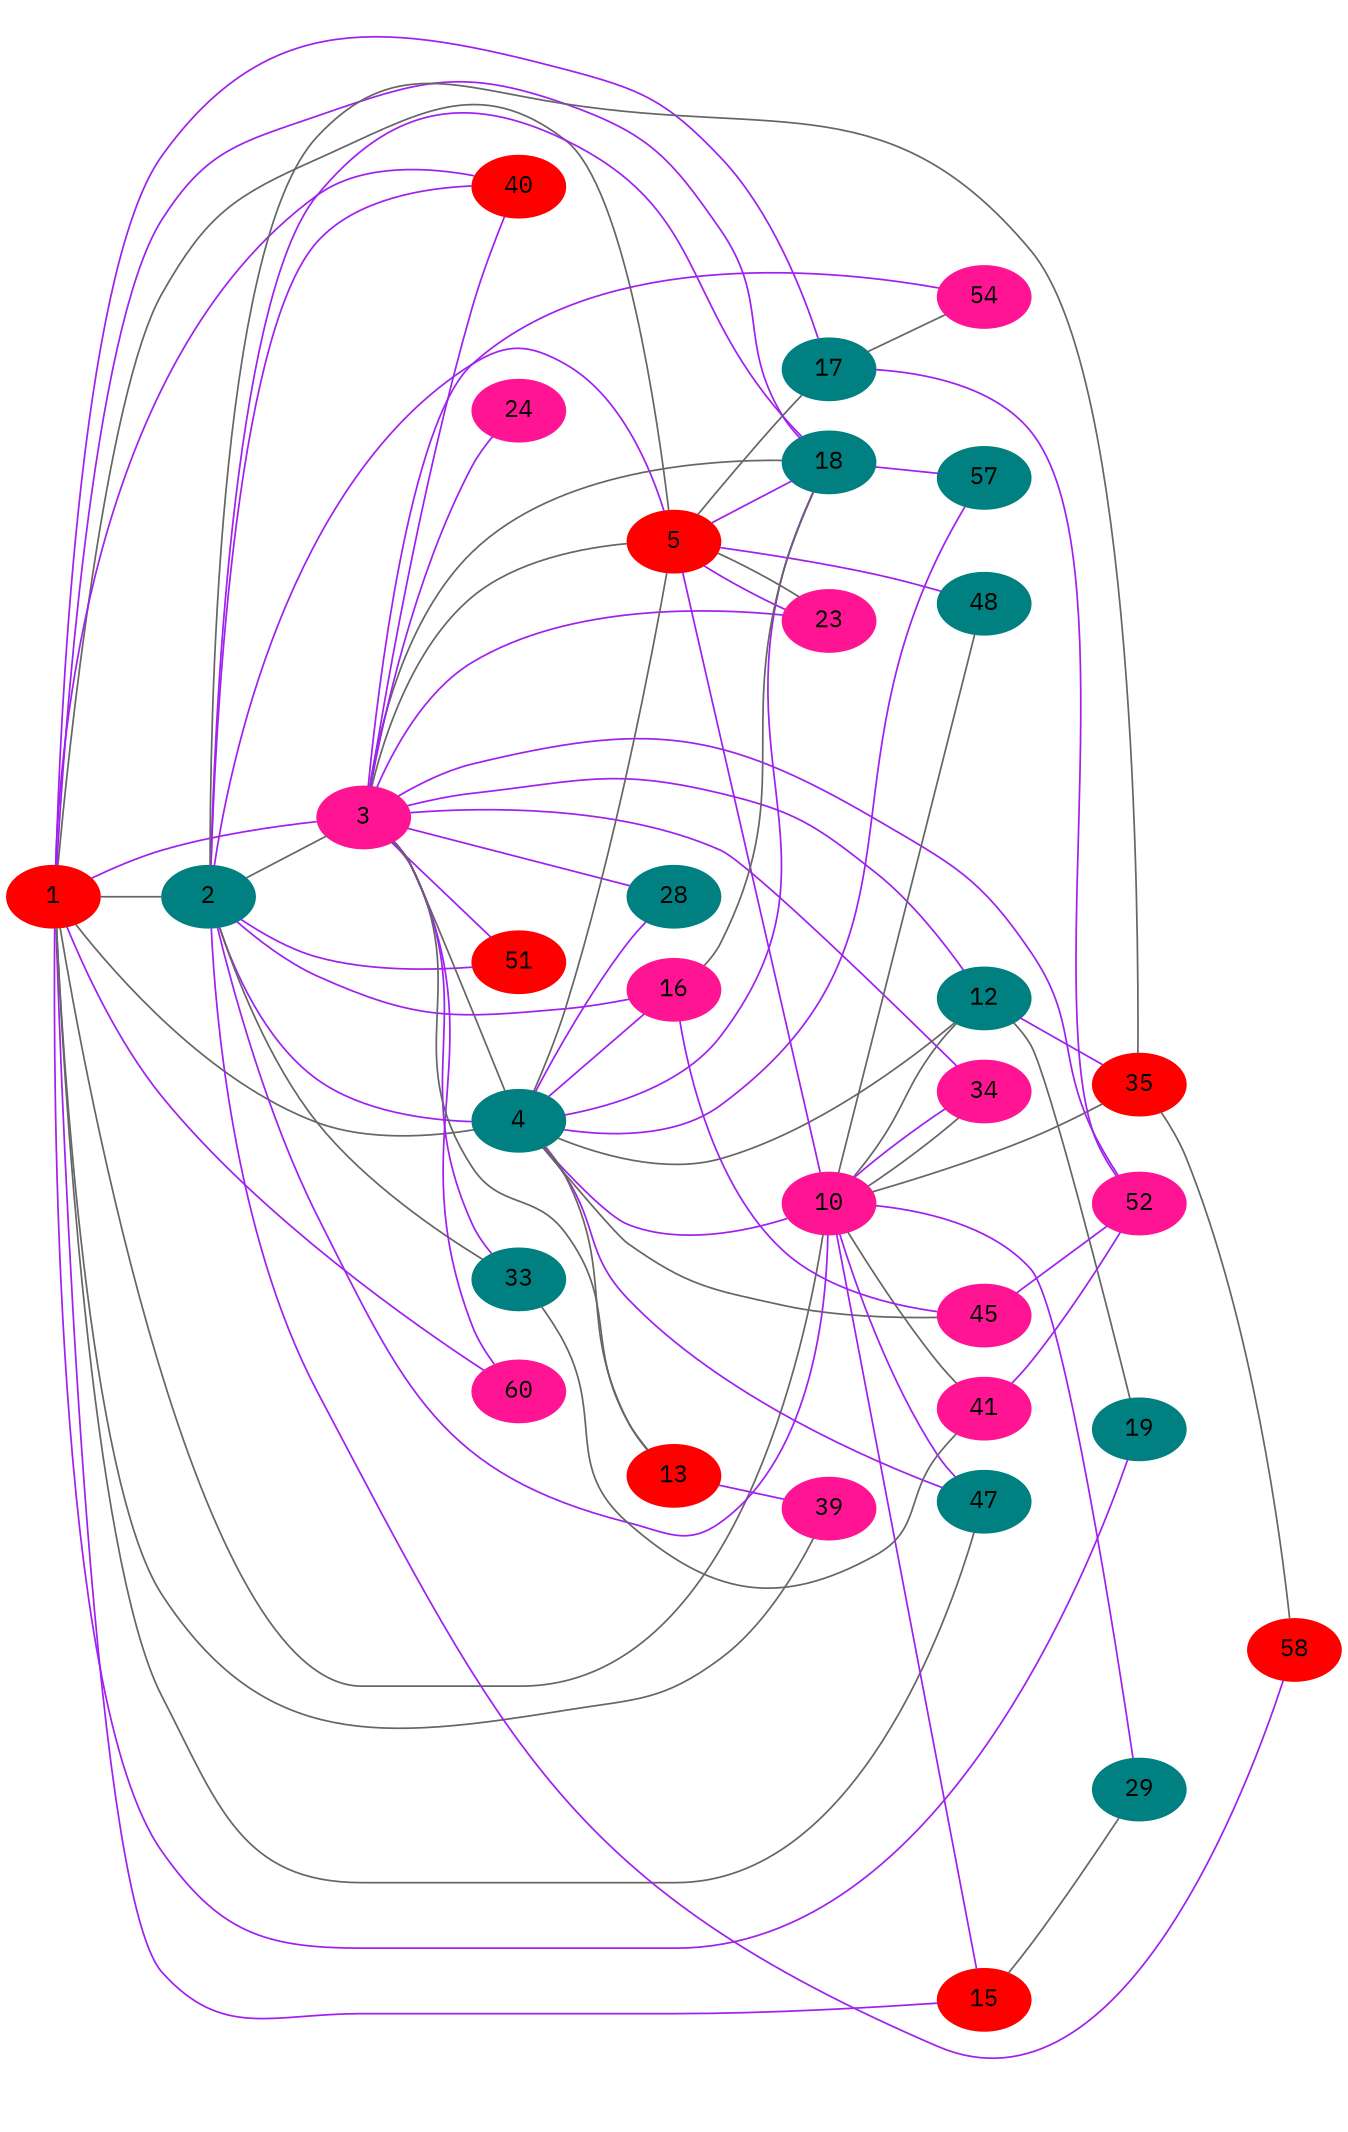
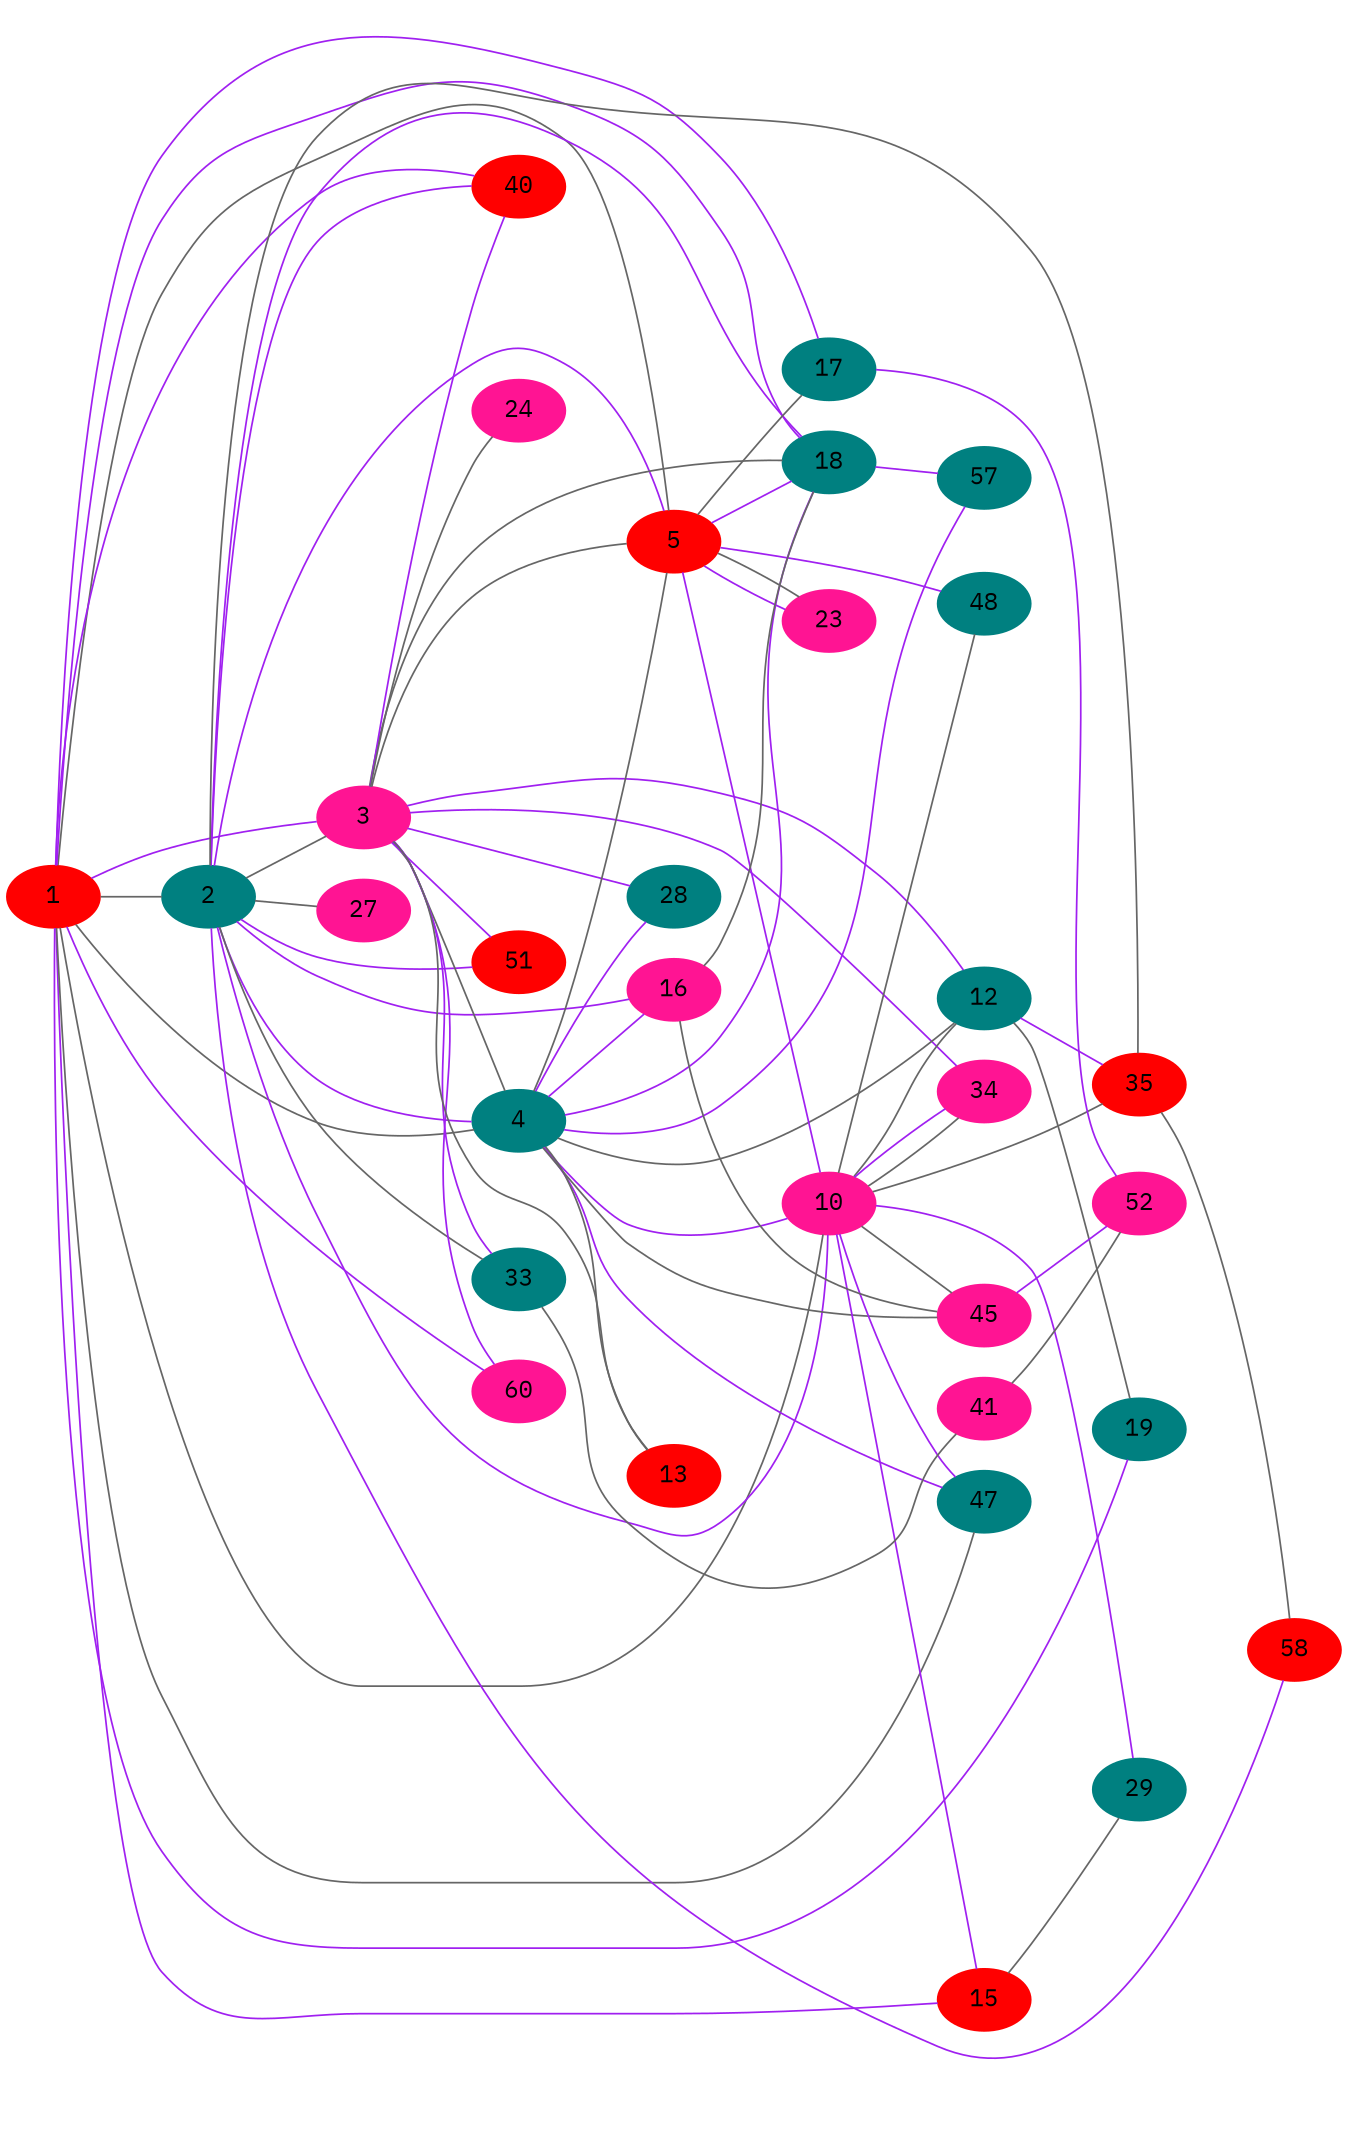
node "54": removed
edge "24" -- "3": color purple -> gray40
edge "23" -- "3": removed
edge "3" -- "52": removed
node "27": added
edge "16" -- "45": color purple -> gray40
edge "52" -- "41": color purple -> gray40
edge "10" -- "41": now "10" -- "45"
node "39": removed
